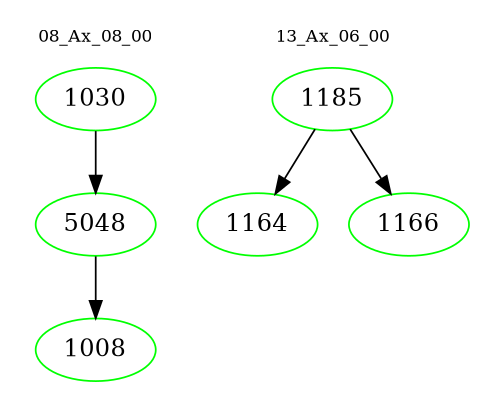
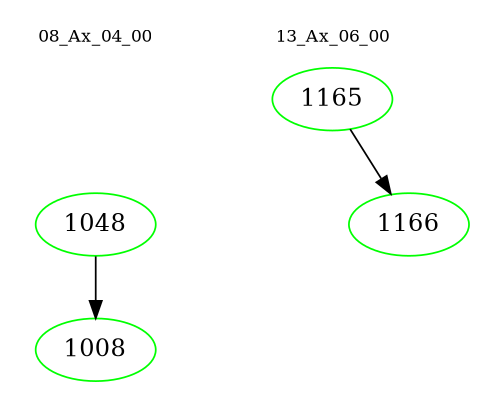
cluster "08_Ax_08_00": label "08_Ax_08_00" -> "08_Ax_04_00"
node "1030": removed
node "1185": label "1185" -> "1165"
node "5048": label "5048" -> "1048"
node "1164": removed
